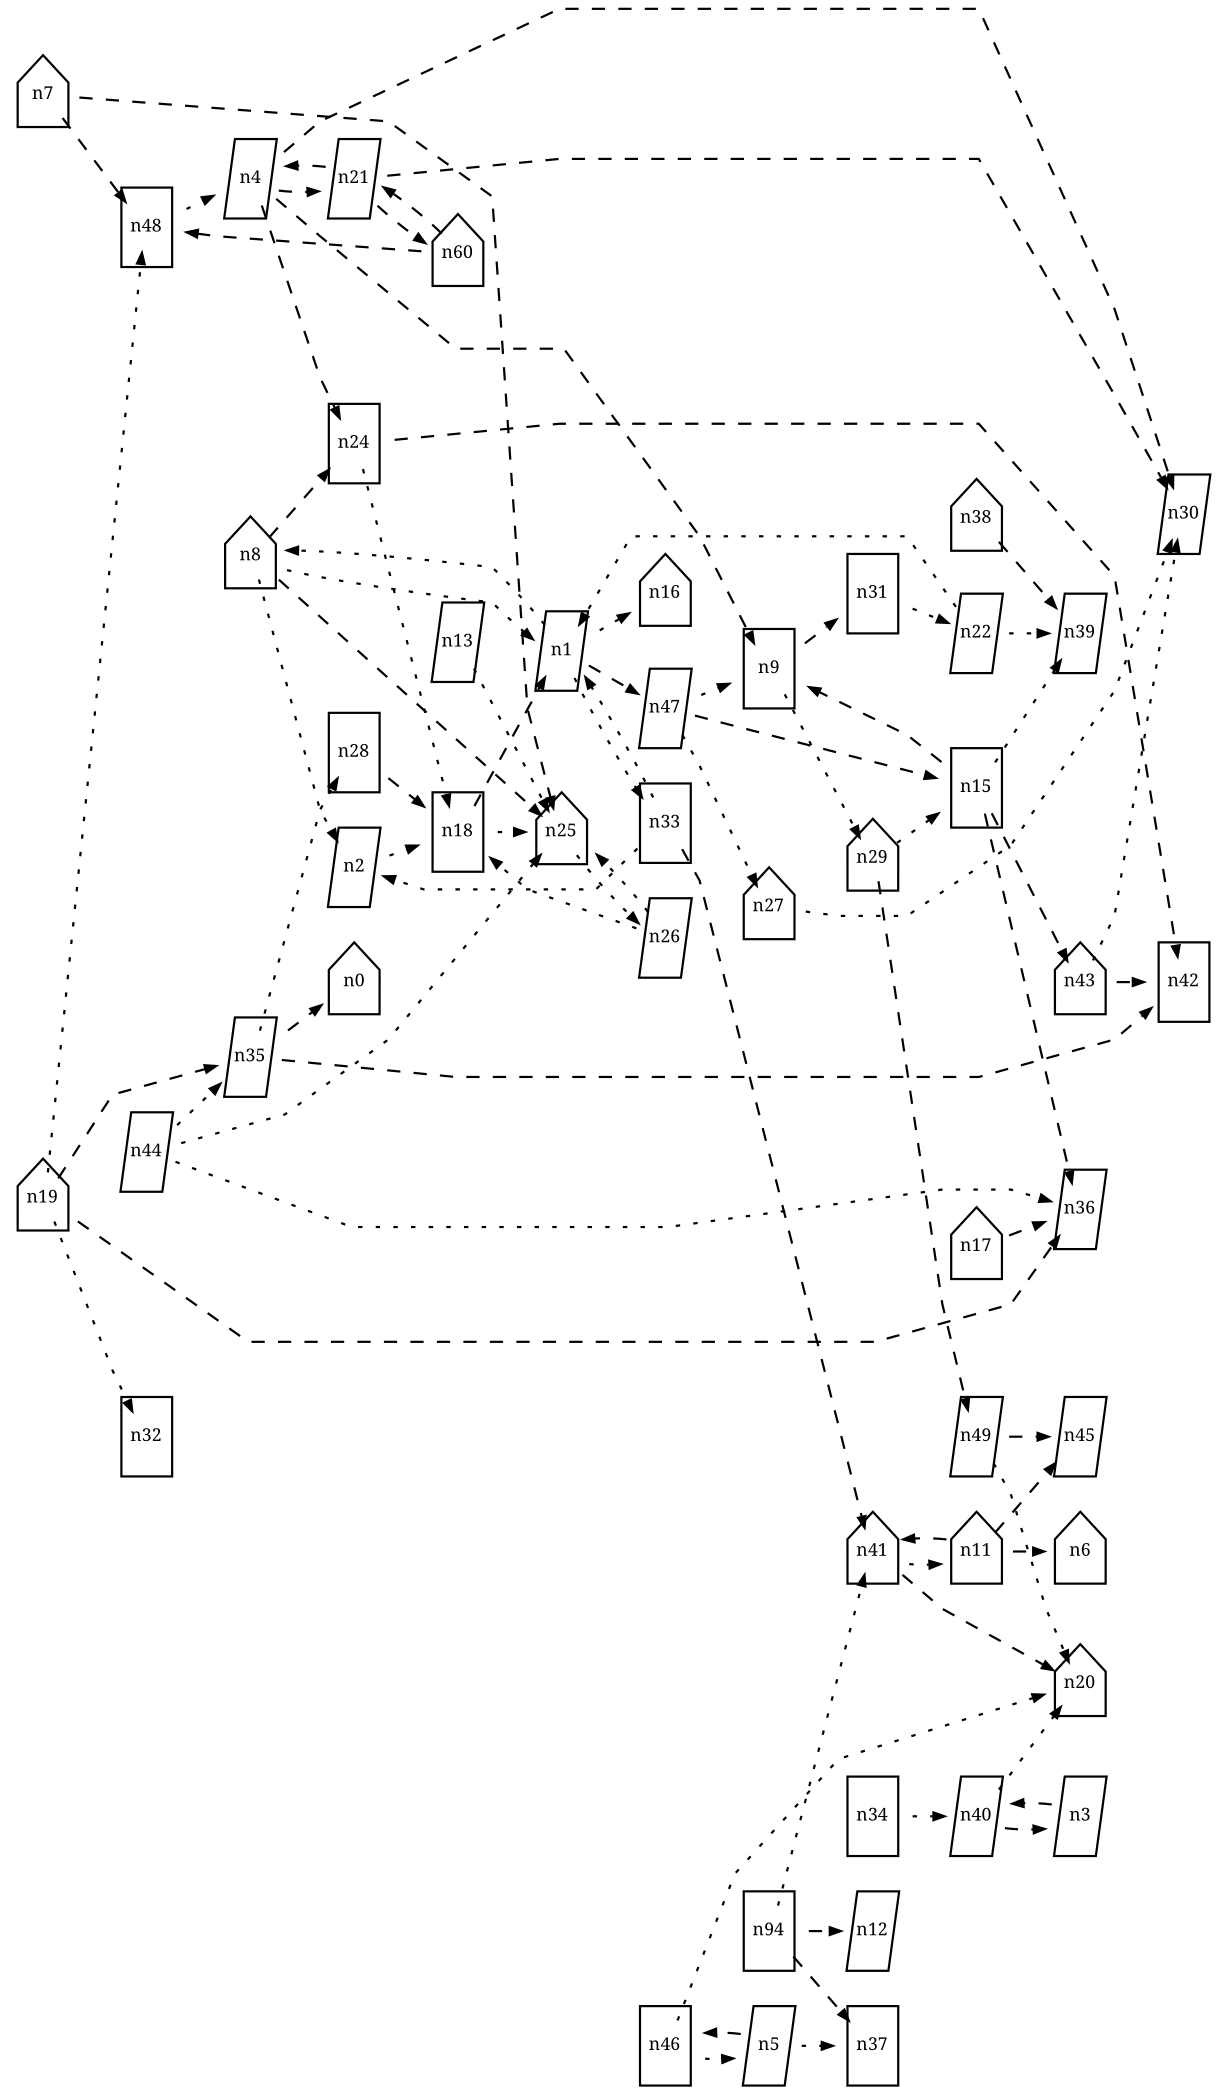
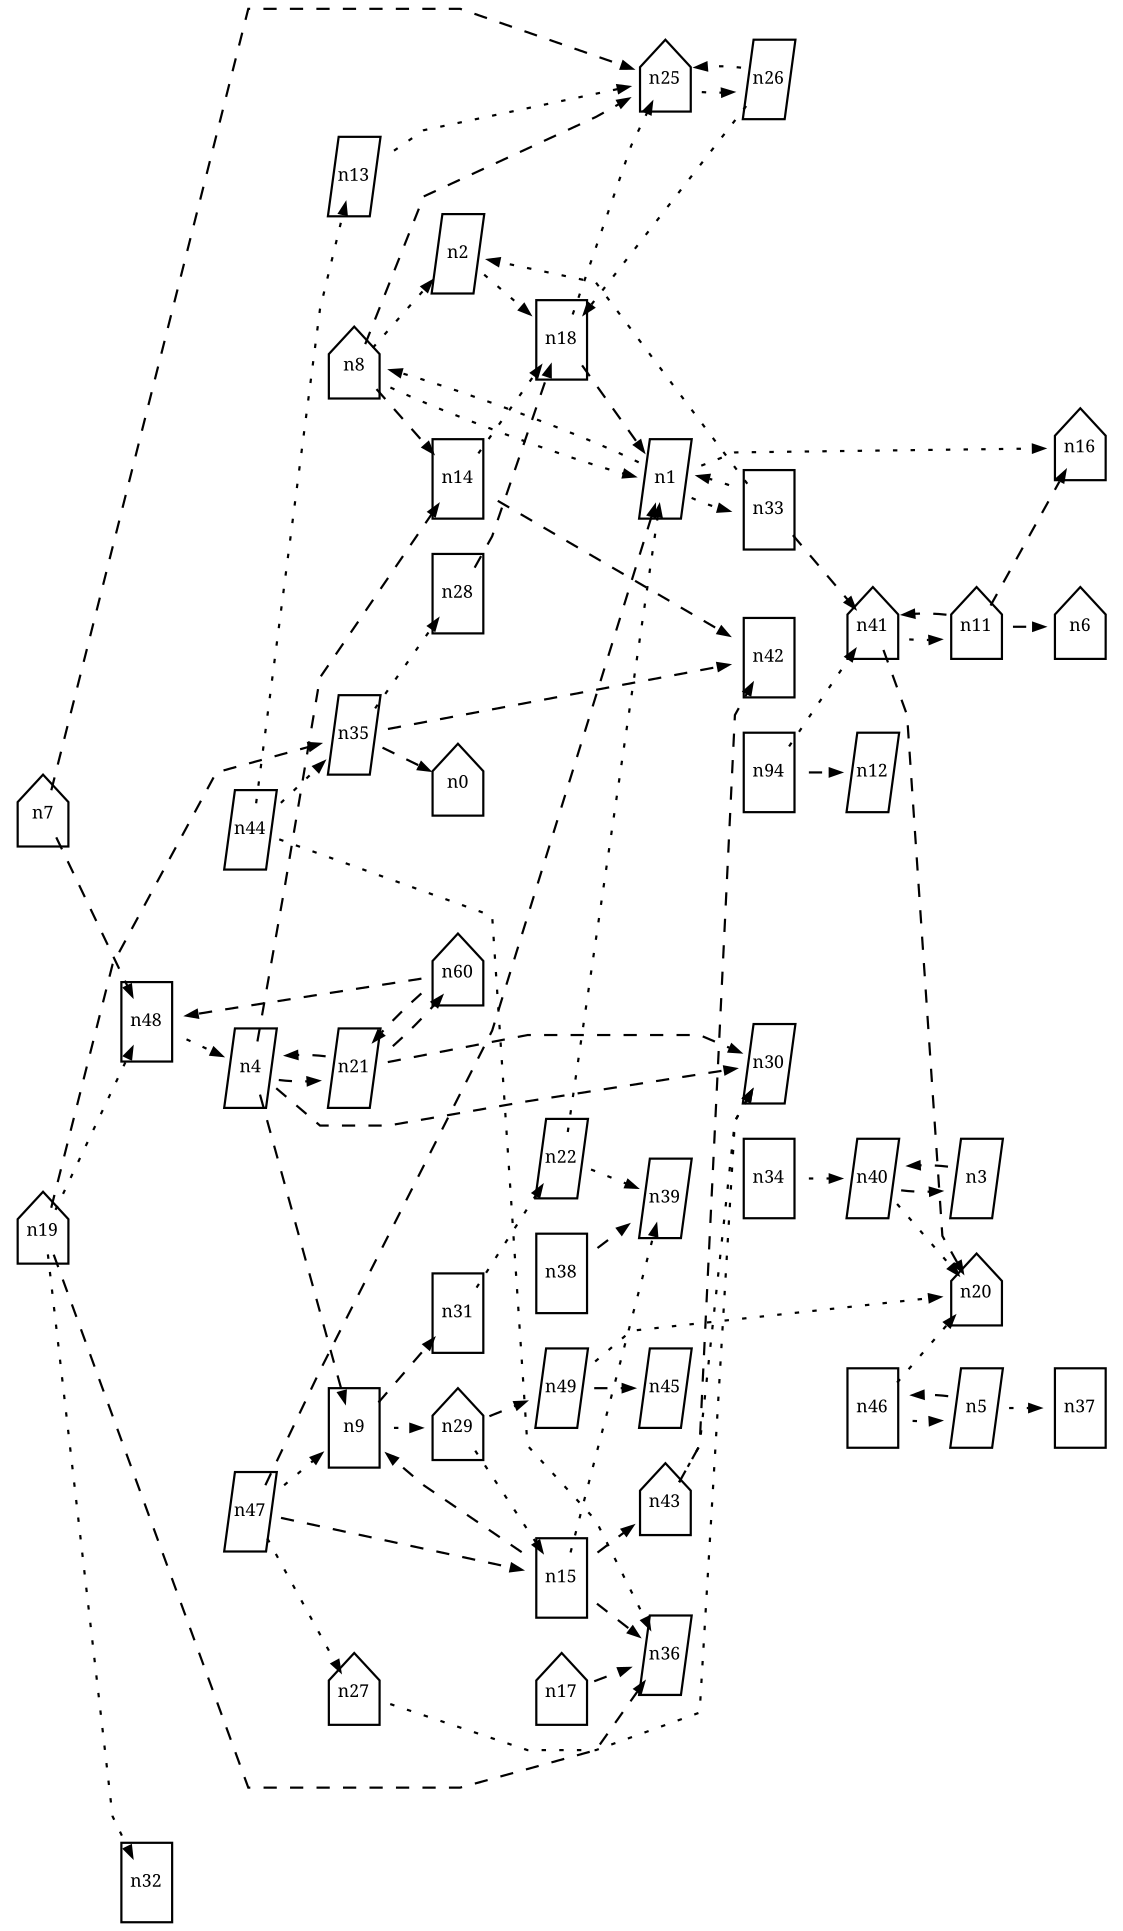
node "n24": label "n24" -> "n14"
node "n38": shape house -> box
edge "n1" -> "n47": reversed
edge "n44" -> "n25": now "n44" -> "n13"
edge "n11" -> "n45": now "n11" -> "n16"
edge "n94" -> "n37": removed
